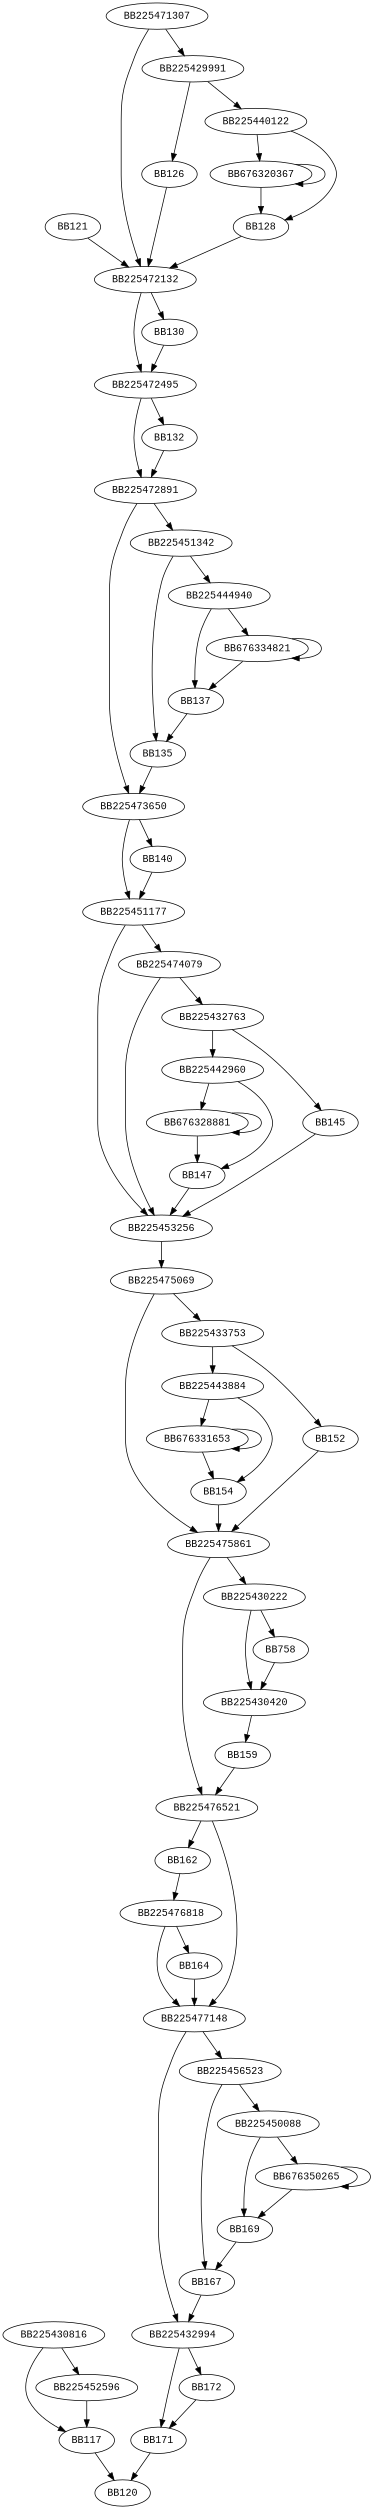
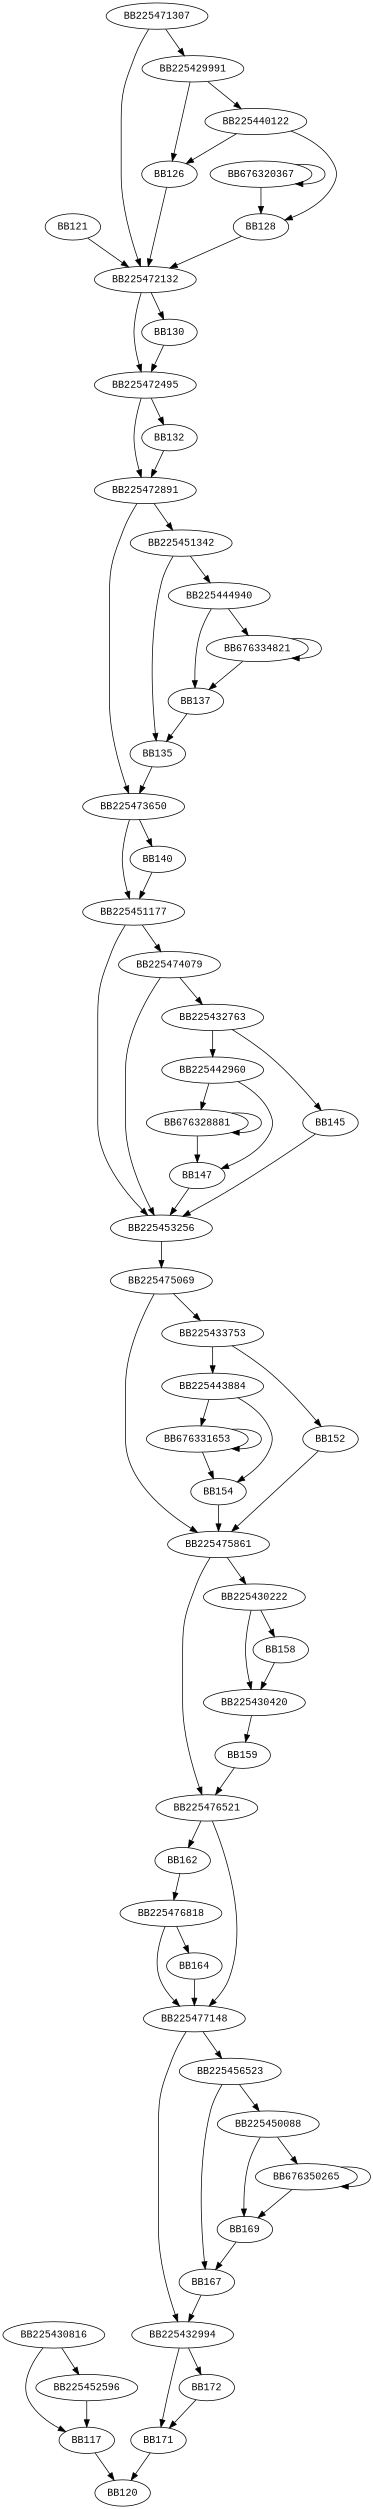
edge "BB225440122" -> "BB676320367": now "BB225440122" -> "BB126"
node "BB758": label "BB758" -> "BB158"
